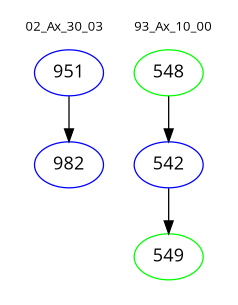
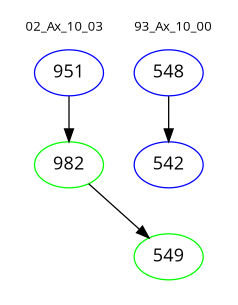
cluster "02_Ax_30_03": label "02_Ax_30_03" -> "02_Ax_10_03"
node "548": color green -> blue
node "982": color blue -> green
edge "542" -> "549": now "982" -> "549"
